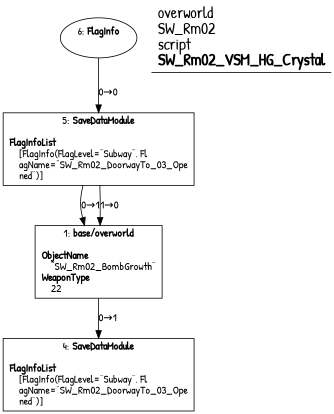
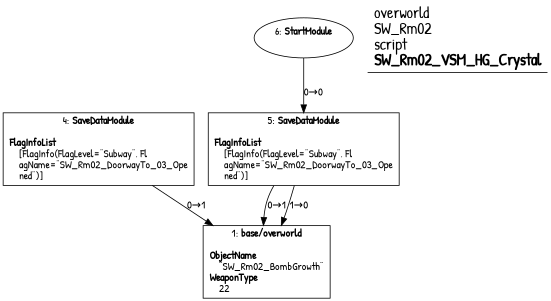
node "6:": text "FlagInfo" -> "StartModule"
edge "1:" -> "4:": reversed
